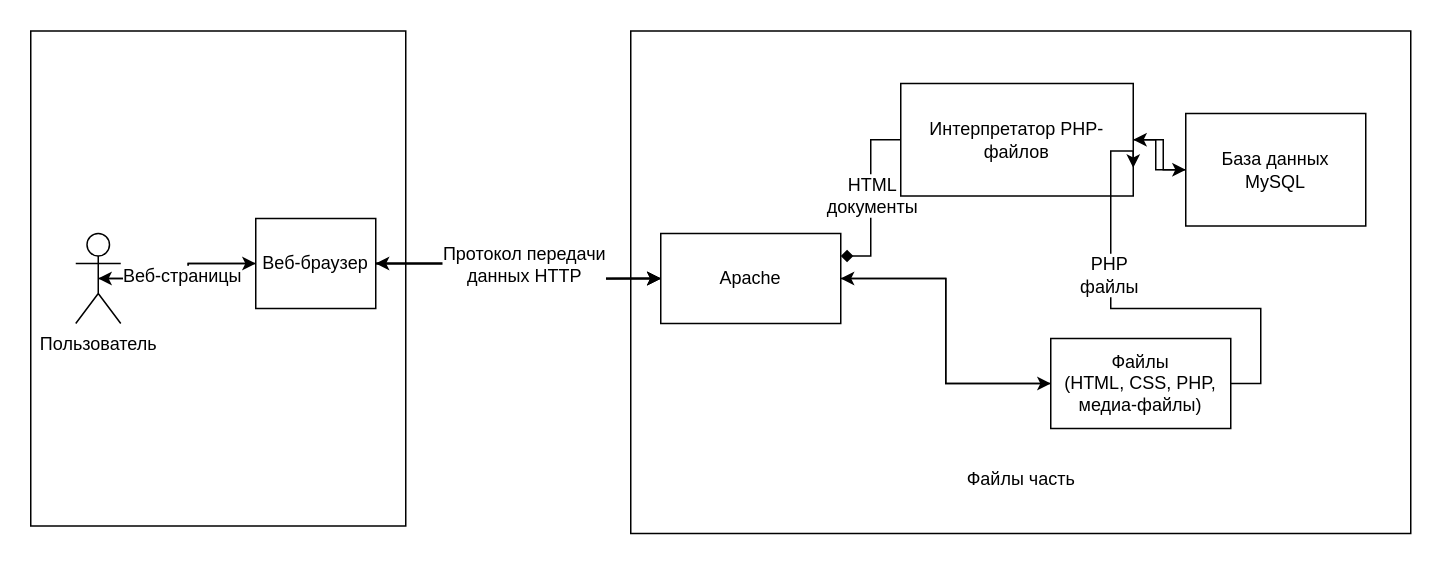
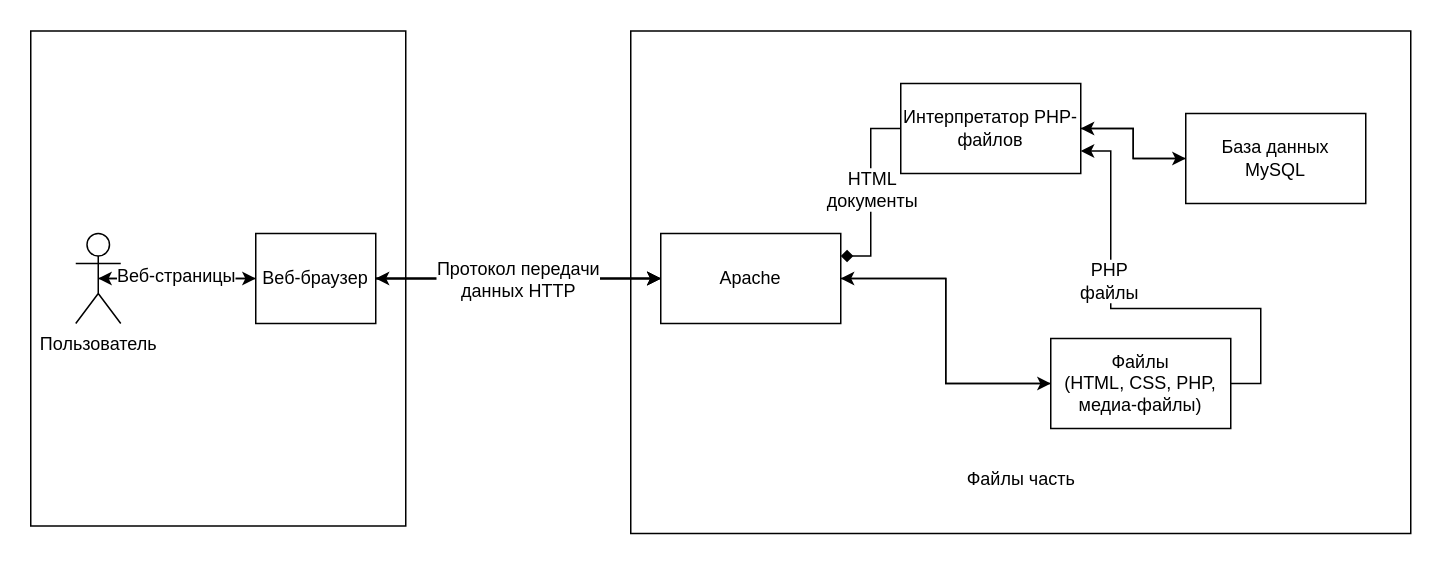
node "Интерпретатор PHP-файлов": size 233x113 -> 180x90
node "База данных MySQL": size 180x113 -> 180x90
node "Веб-браузер": moved (316, 263) -> (316, 278)
